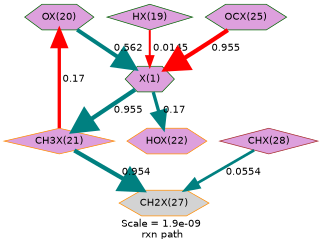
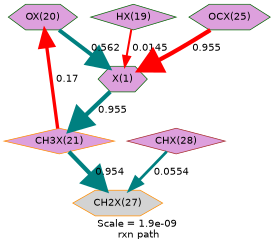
node "HOX(22)": removed
